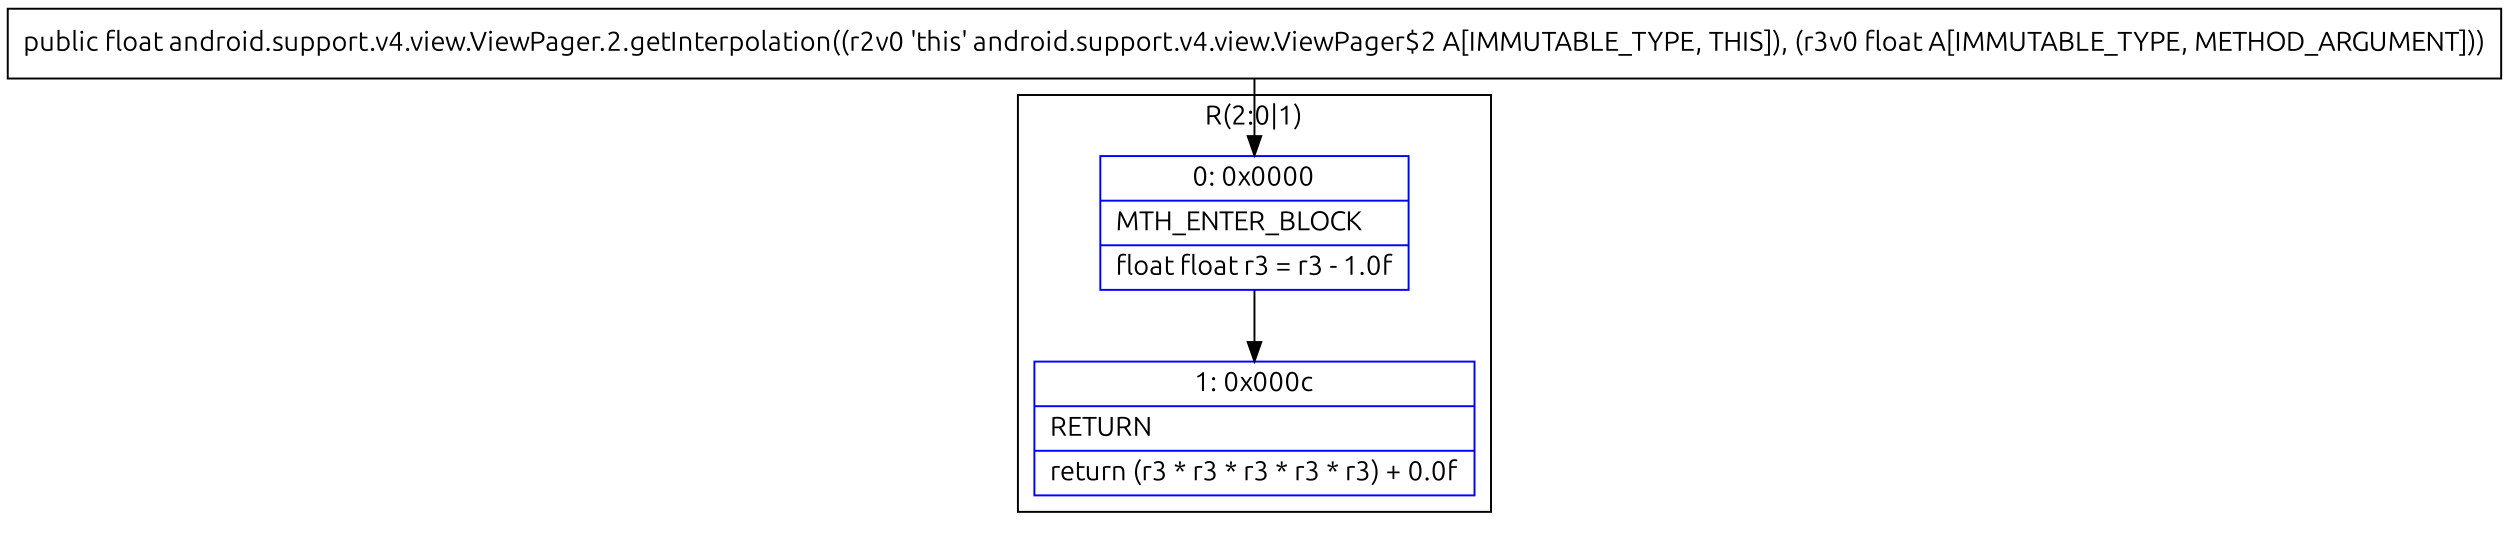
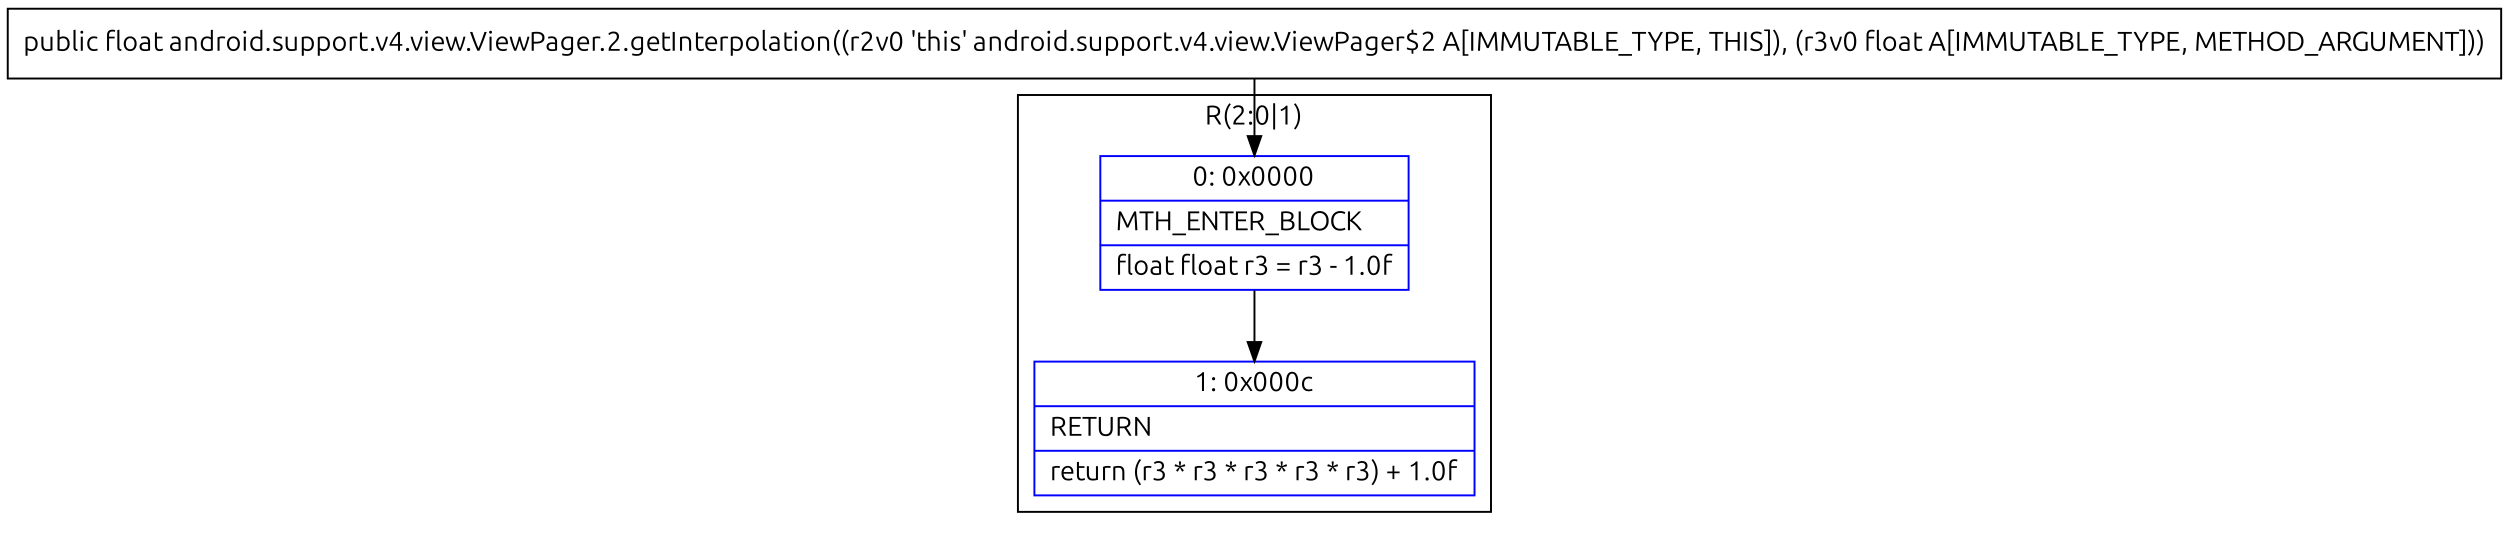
node "1: 0x000c": text "return (r3 * r3 * r3 * r3 * r3) + 0.0f" -> "return (r3 * r3 * r3 * r3 * r3) + 1.0f"
